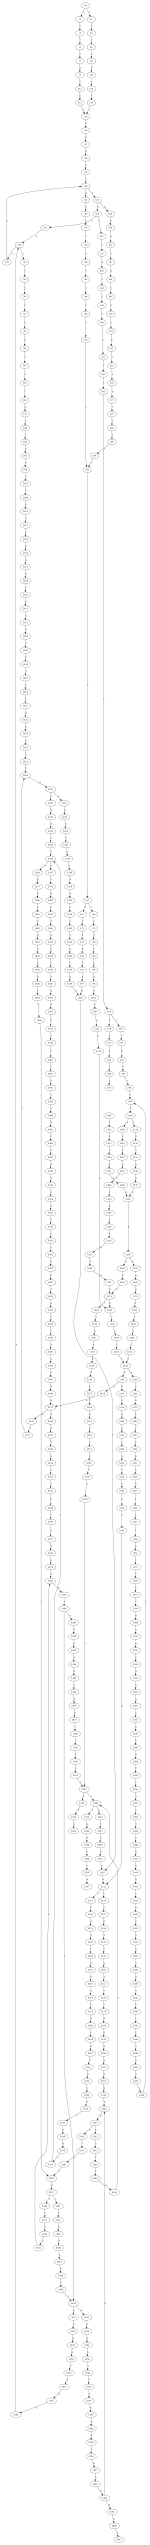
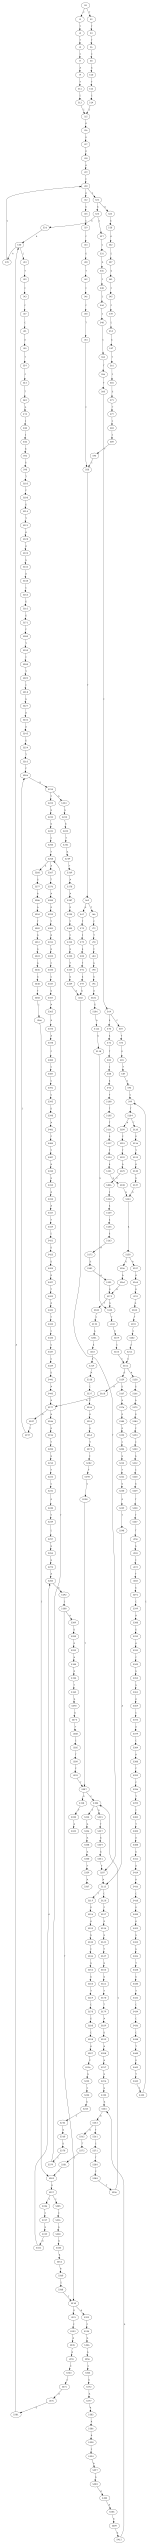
node "S100": added
edge "S403" -> "S244": now "S412" -> "S244"
